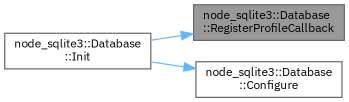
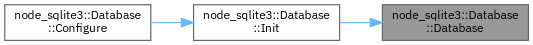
node "node_sqlite3::Database ::RegisterProfileCallback": label "node_sqlite3::Database ::RegisterProfileCallback" -> "node_sqlite3::Database ::Database"
edge "node_sqlite3::Database ::Init" -> "node_sqlite3::Database ::Configure": reversed
